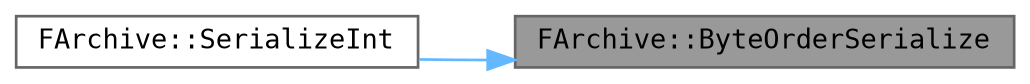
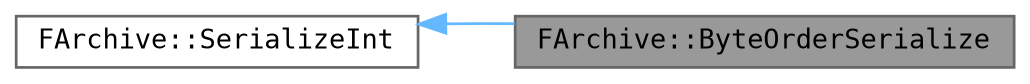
edge "FArchive::SerializeInt" -> "FArchive::ByteOrderSerialize": reversed
